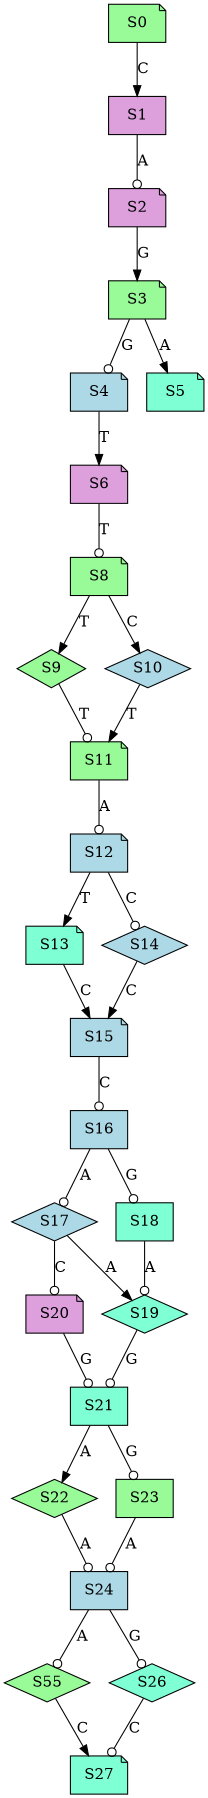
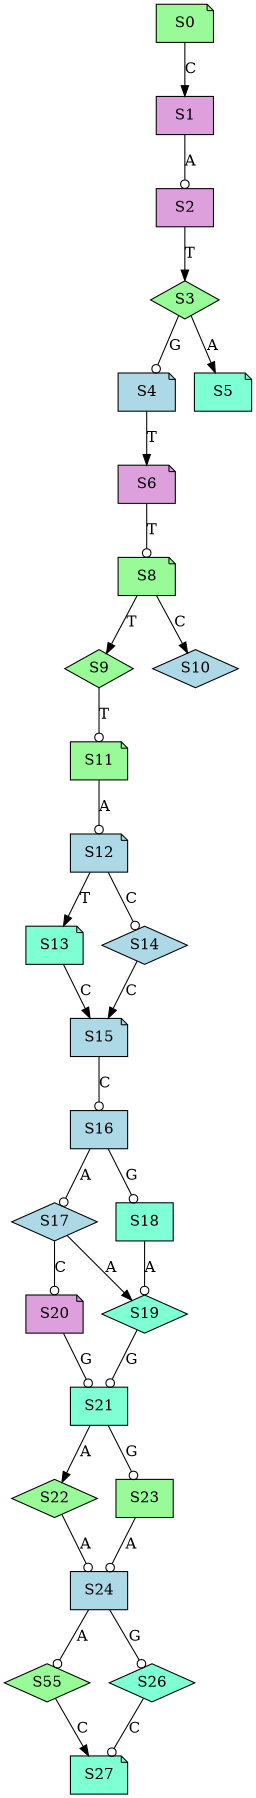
node "S2": shape note -> box
edge "S2" -> "S3": label "G" -> "T"
node "S3": shape note -> diamond
edge "S10" -> "S11": removed, label "T"
